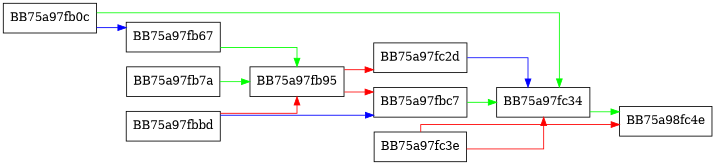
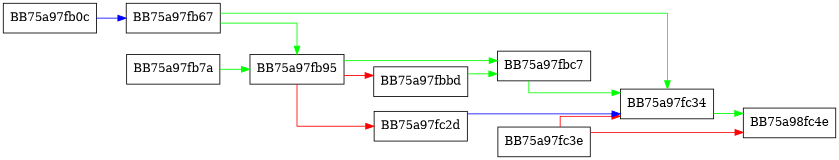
edge "BB75a97fb0c" -> "BB75a97fc34": now "BB75a97fb67" -> "BB75a97fc34"
edge "BB75a97fb95" -> "BB75a97fbc7": color red -> green
edge "BB75a97fbbd" -> "BB75a97fb95": reversed
edge "BB75a97fbbd" -> "BB75a97fbc7": color blue -> green
